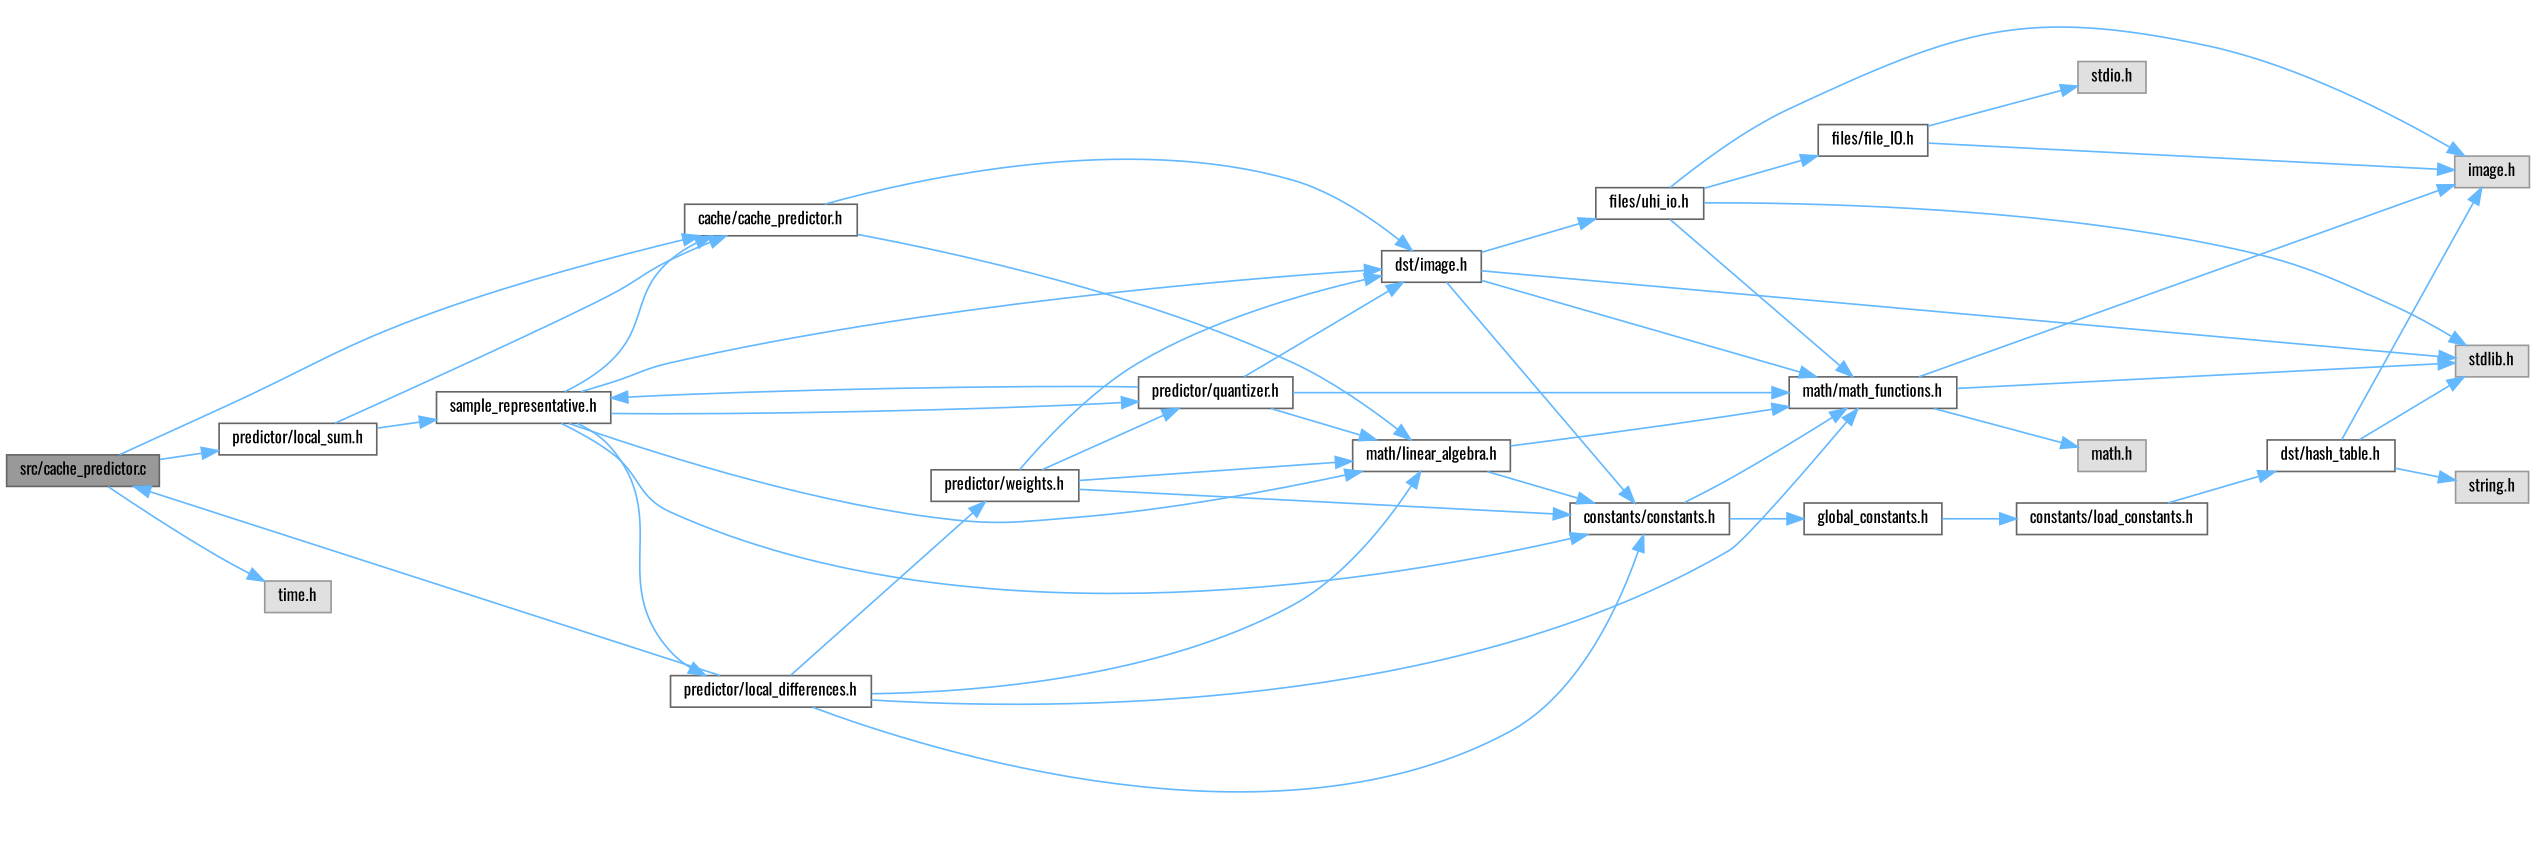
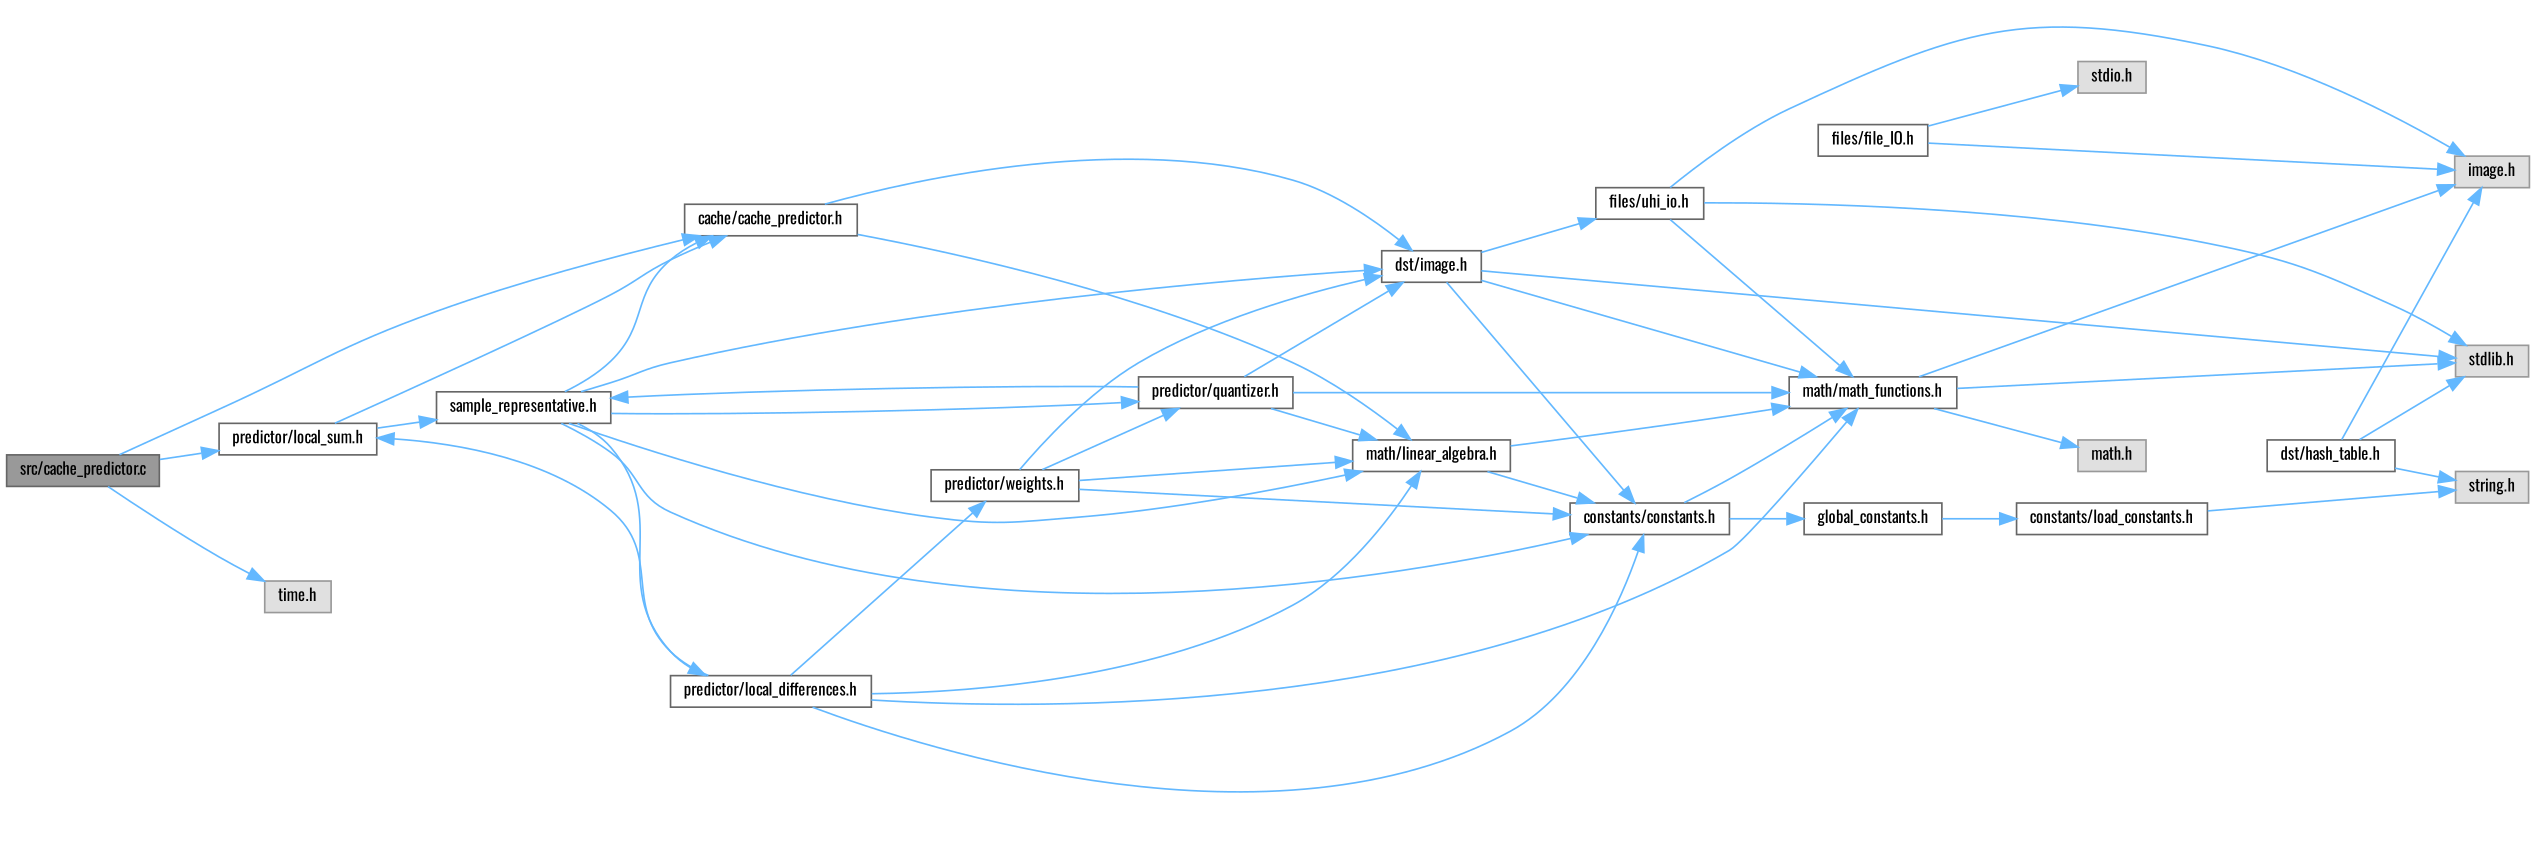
edge "files/uhi_io.h" -> "files/file_IO.h": removed
edge "constants/load_constants.h" -> "dst/hash_table.h": now "constants/load_constants.h" -> "string.h"
edge "predictor/local_differences.h" -> "src/cache_predictor.c": now "predictor/local_differences.h" -> "predictor/local_sum.h"
